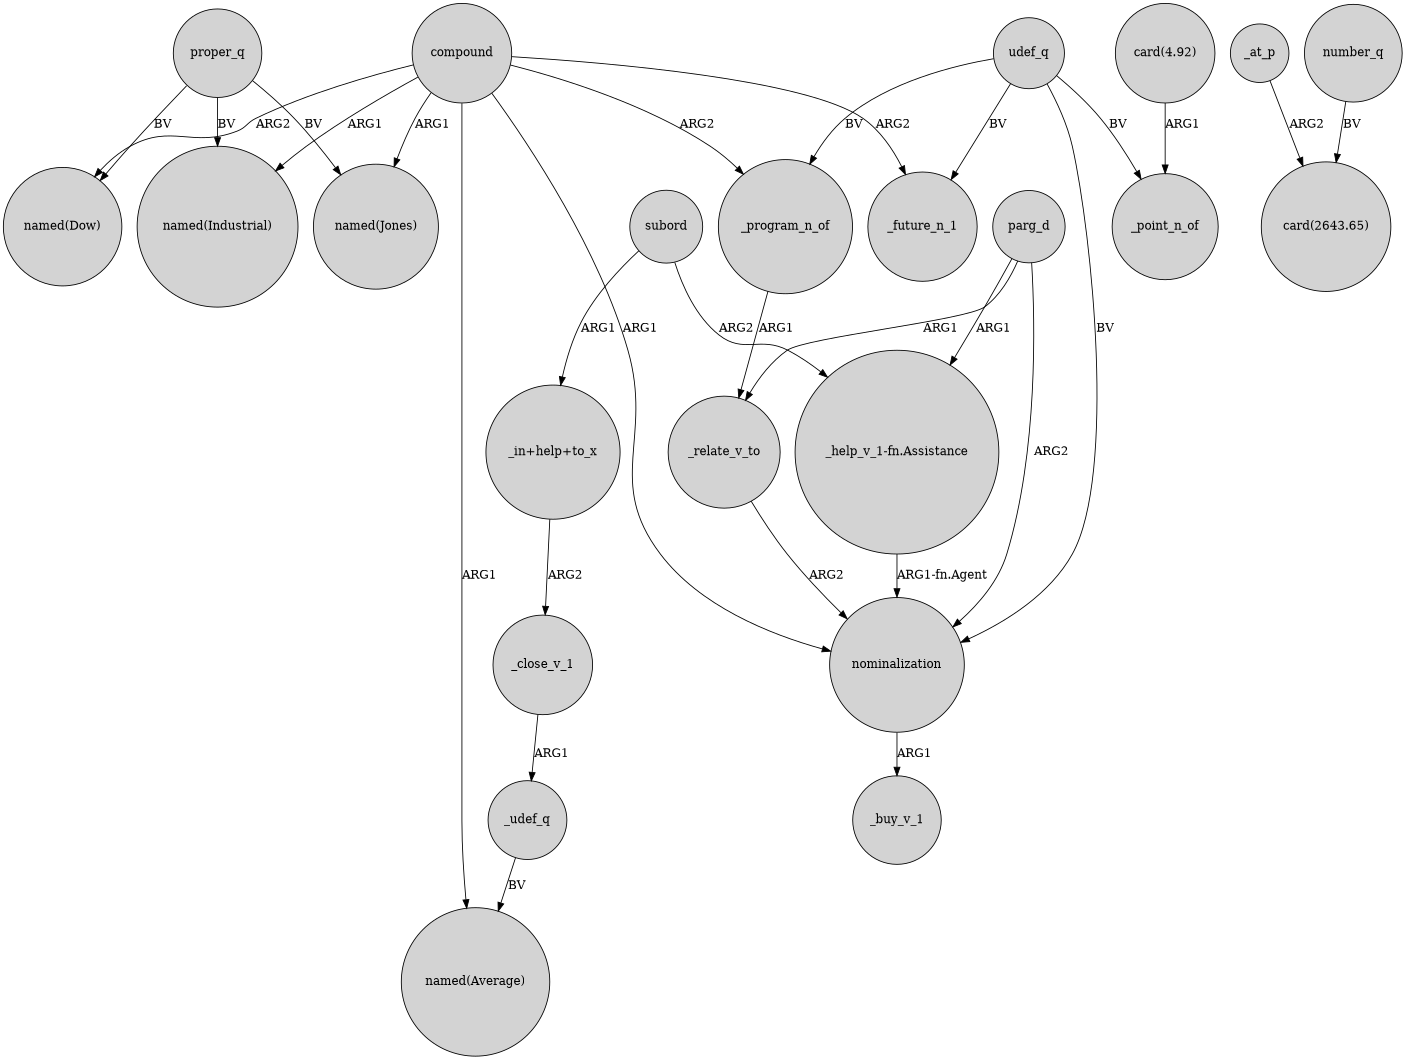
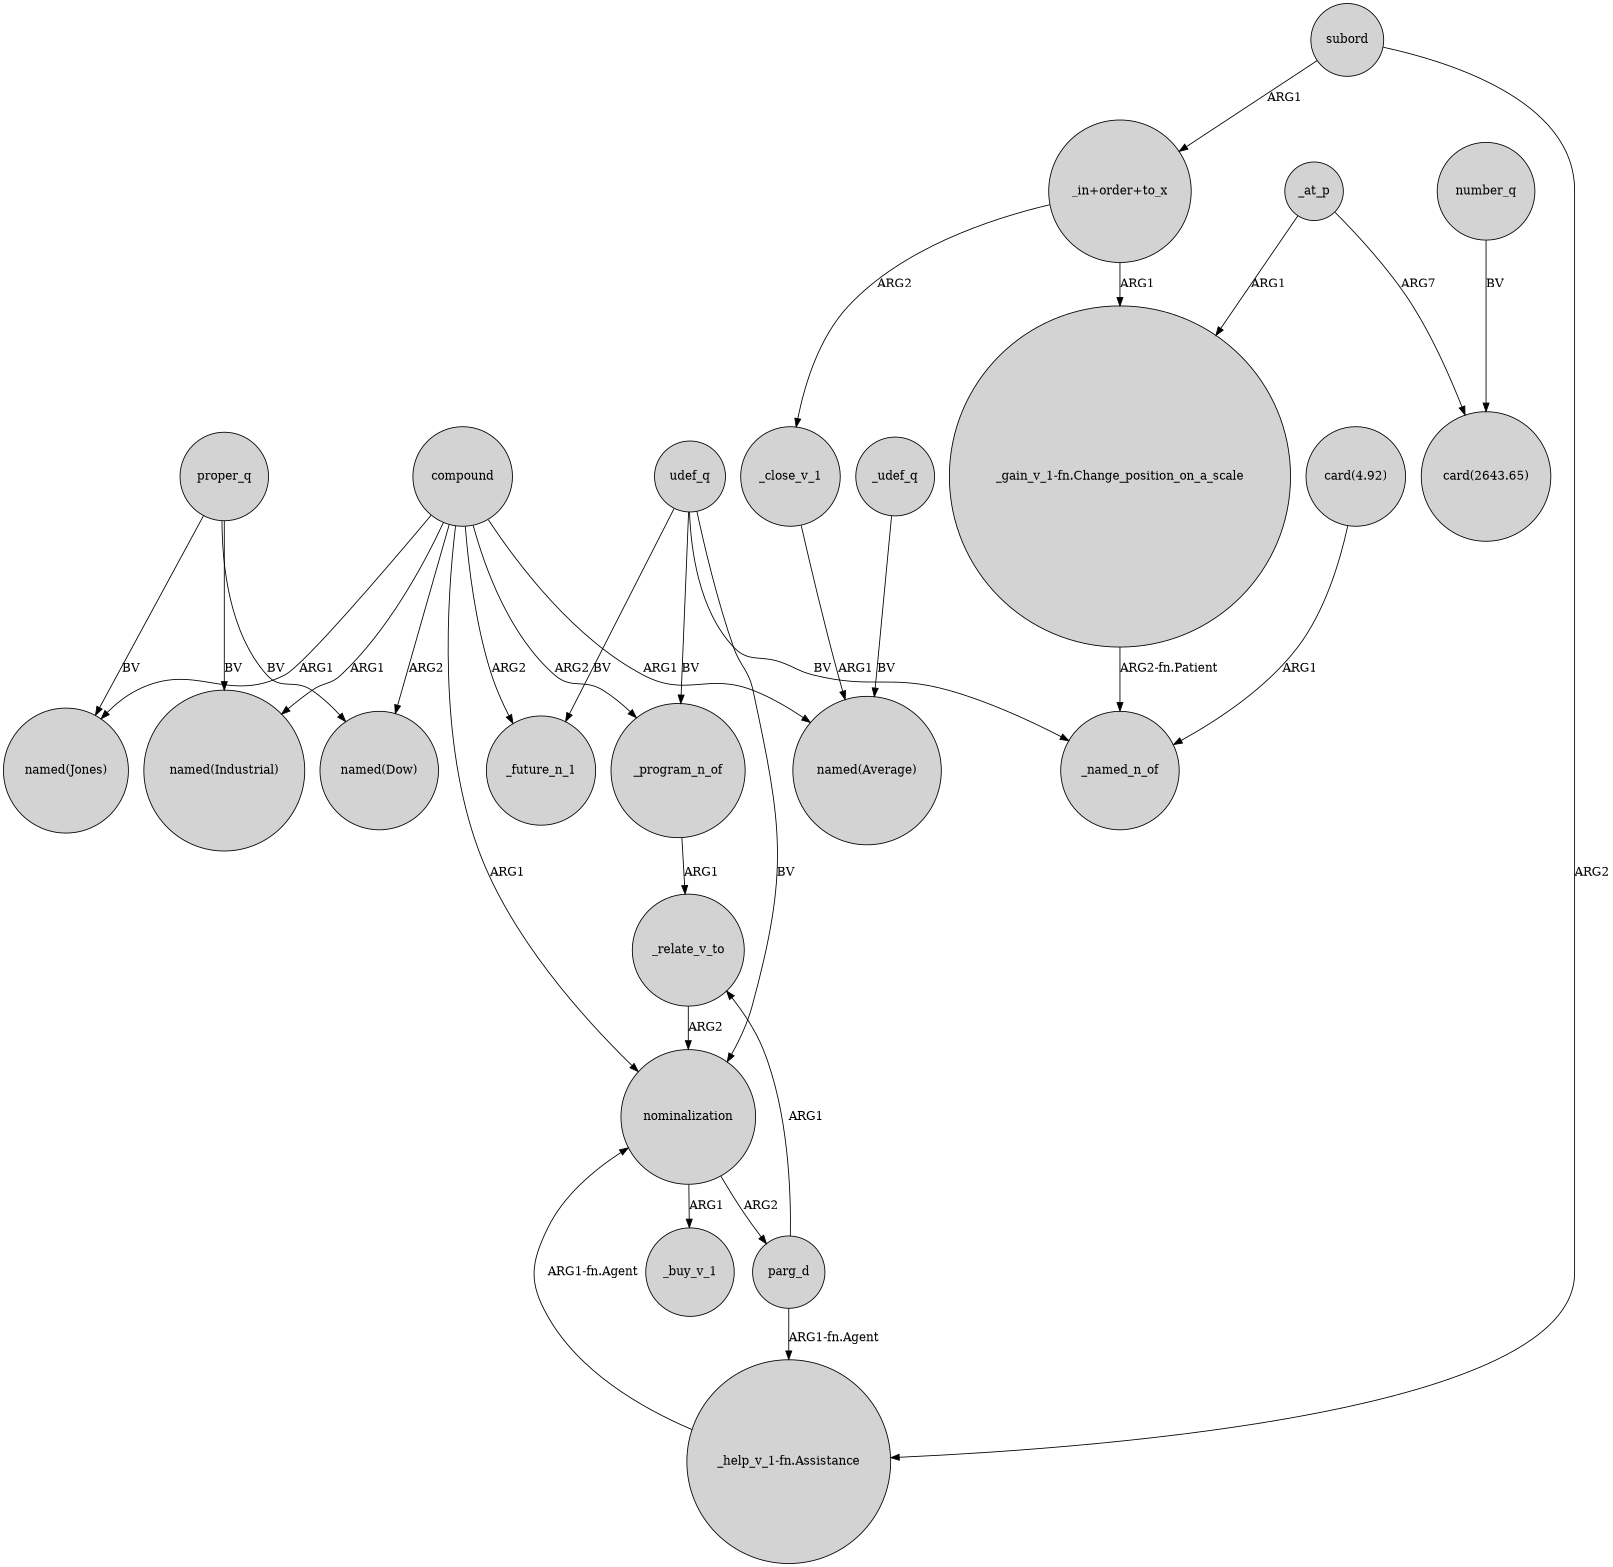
edge "_at_p" -> "card(2643.65)": label "ARG2" -> "ARG7"
node "_point_n_of": label "_point_n_of" -> "_named_n_of"
edge "parg_d" -> "_help_v_1-fn.Assistance": label "ARG1" -> "ARG1-fn.Agent"
edge "parg_d" -> "nominalization": reversed
node "_in+help+to_x": label "_in+help+to_x" -> "_in+order+to_x"
node "_gain_v_1-fn.Change_position_on_a_scale": added
edge "_close_v_1" -> "_udef_q": now "_close_v_1" -> "named(Average)"
